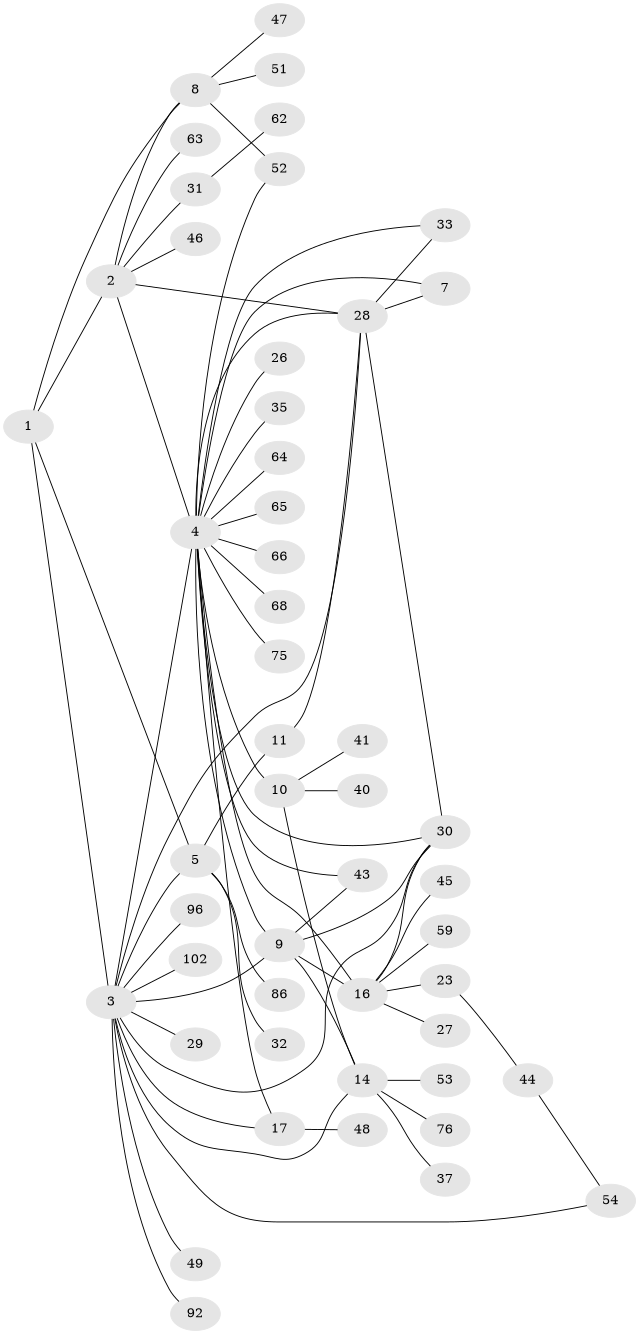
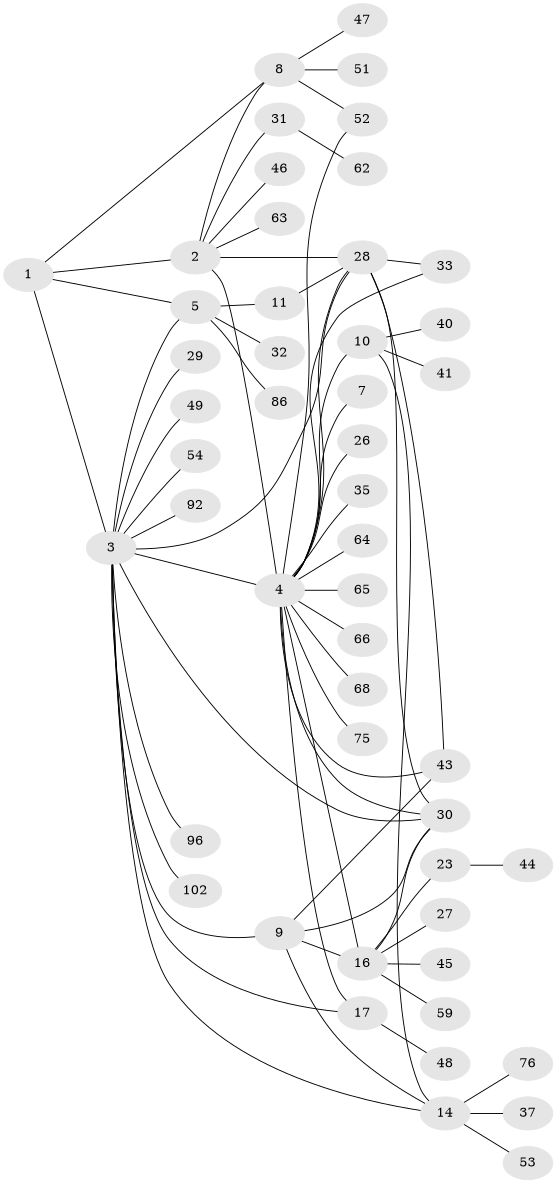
edge "7" -- "28": now "43" -- "28"
edge "4" -- "9": removed
edge "44" -- "54": removed
